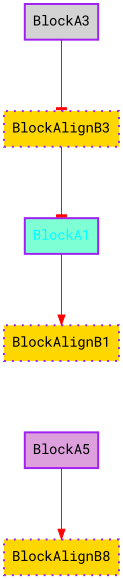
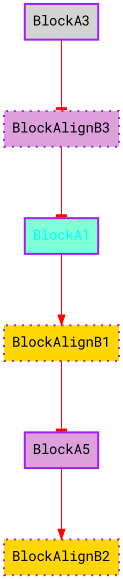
node "BlockAlignB3": fillcolor gold -> plum
edge "BlockAlignB1" -> "BlockA5": added
node "BlockAlignB8": label "BlockAlignB8" -> "BlockAlignB2"
